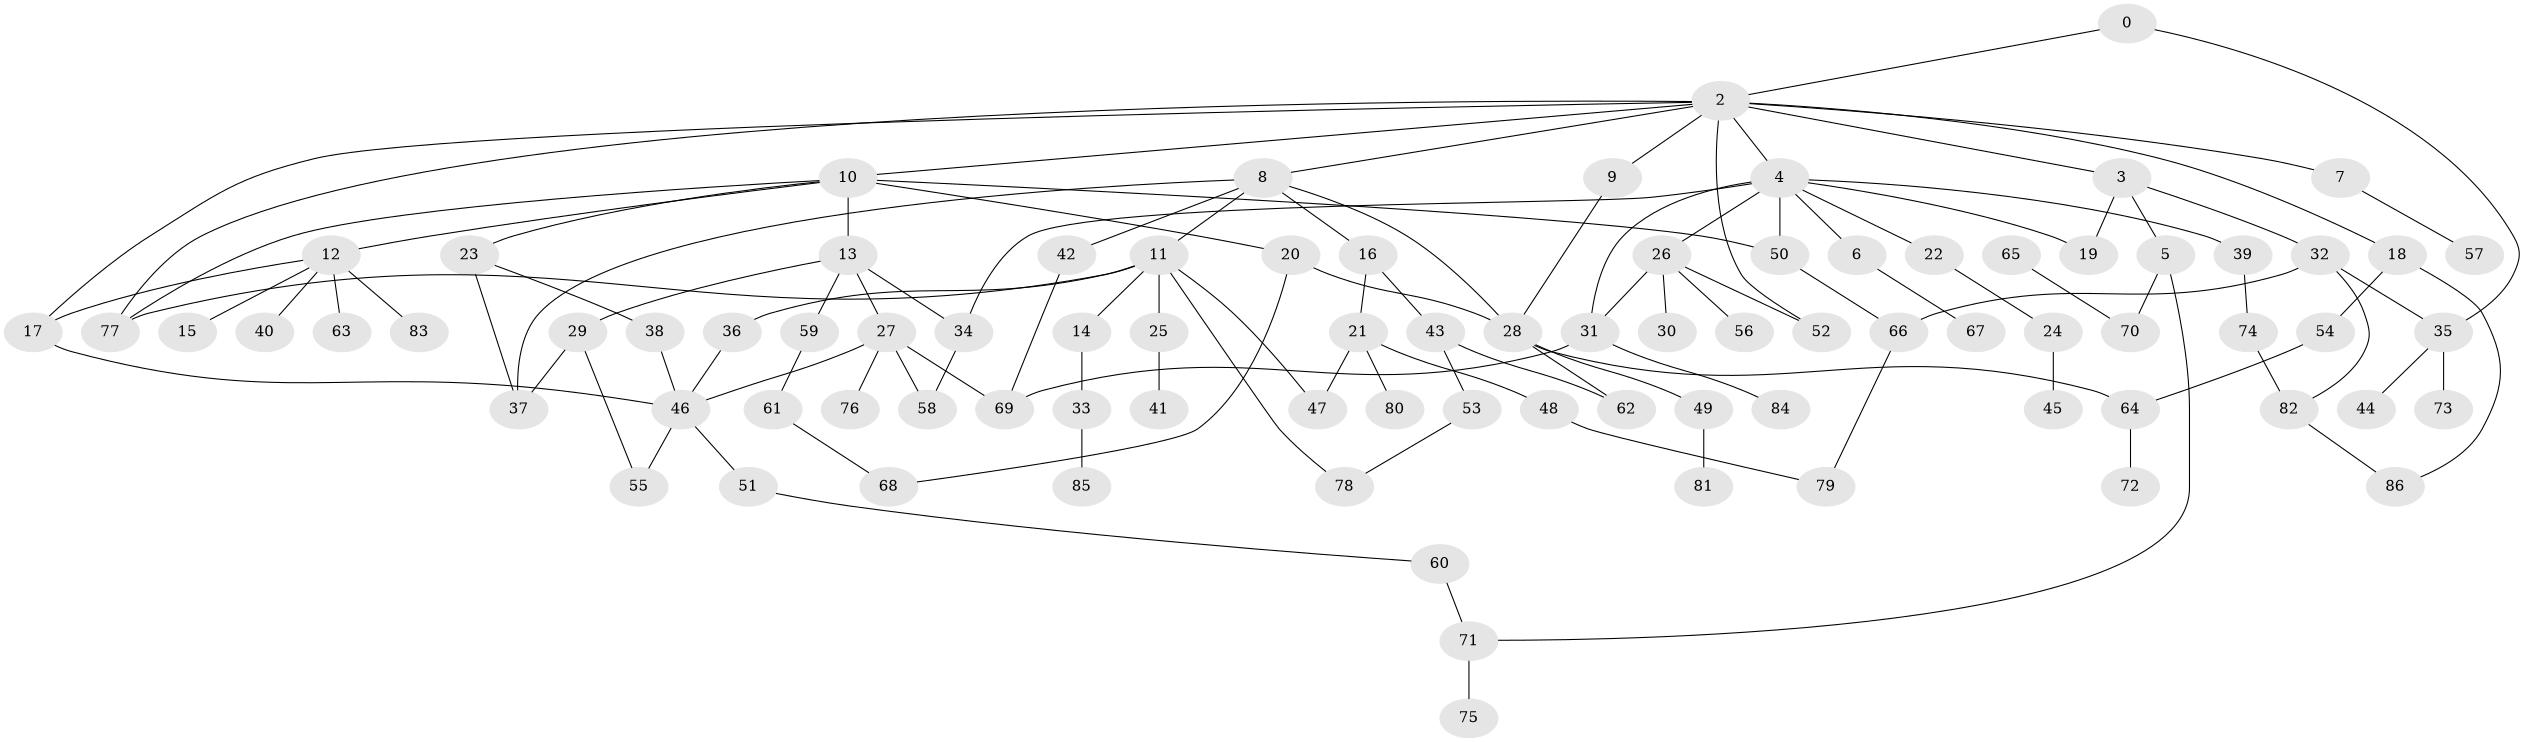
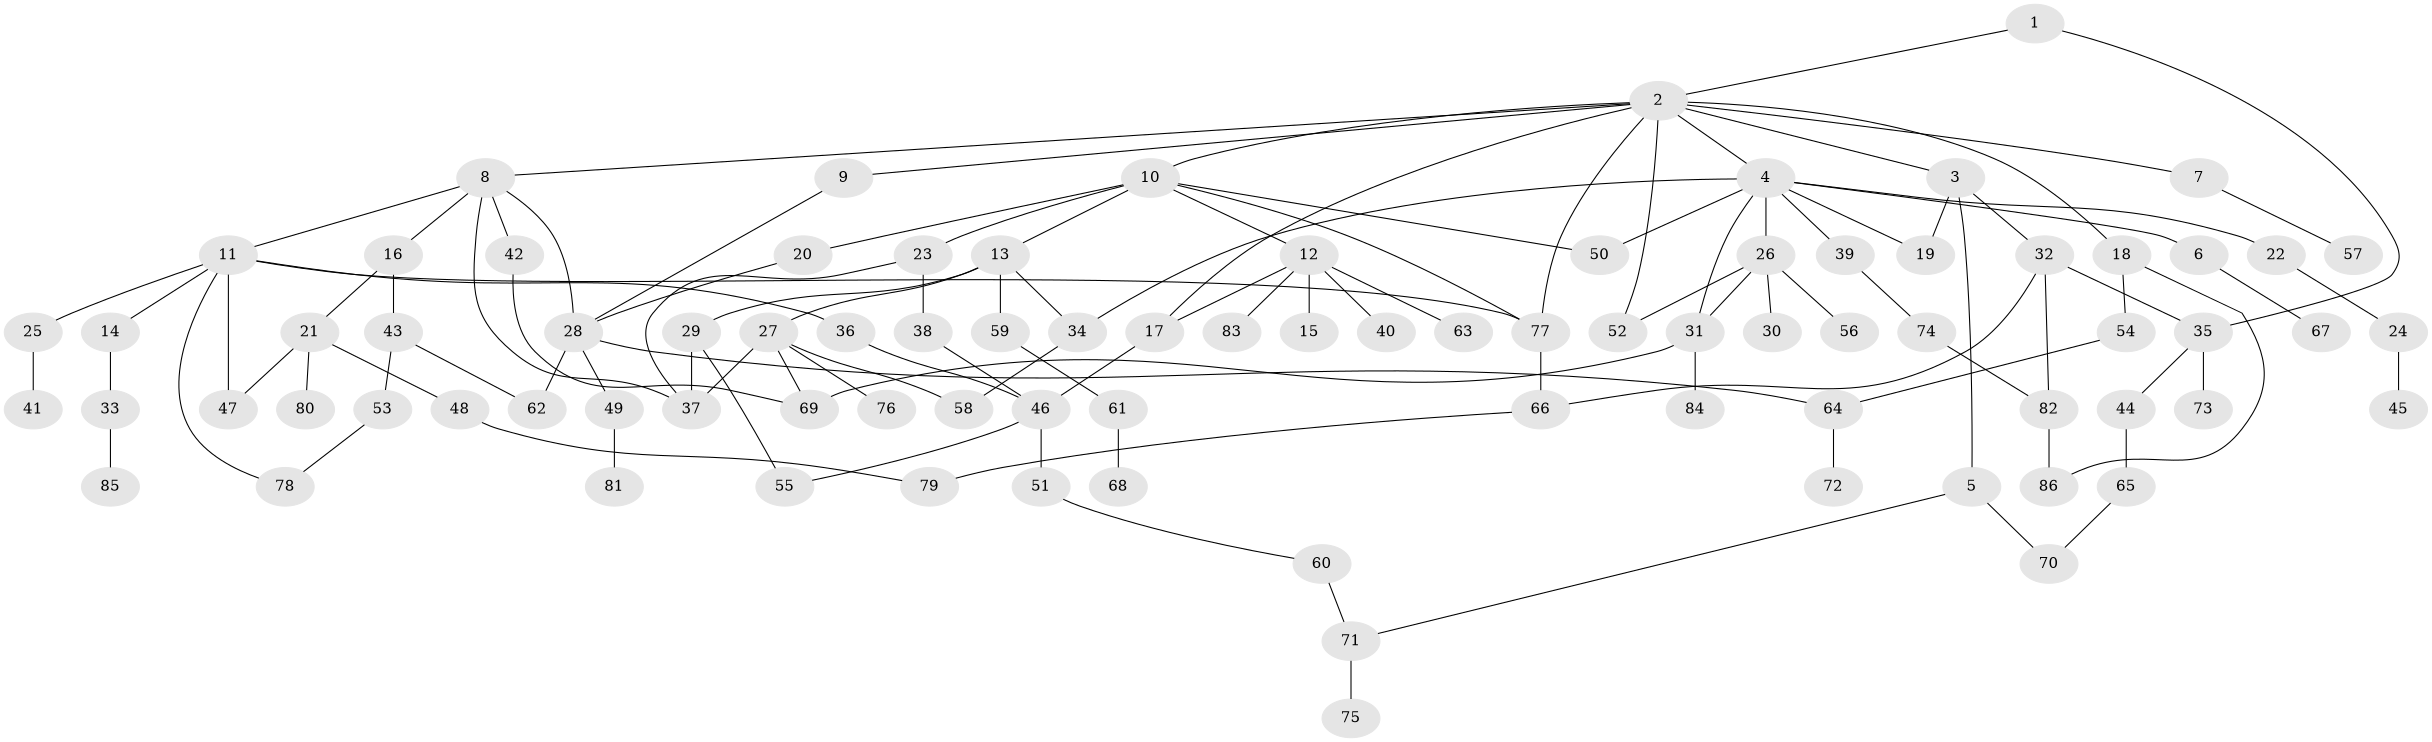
node "0": label "0" -> "1"
edge "50" -- "66": now "77" -- "66"
edge "27" -- "46": now "27" -- "37"
edge "20" -- "68": removed
edge "44" -- "65": added
